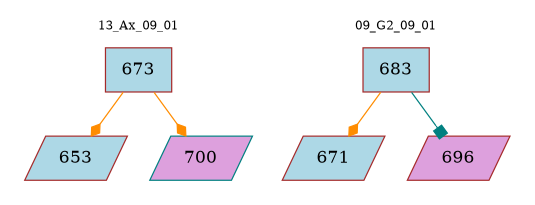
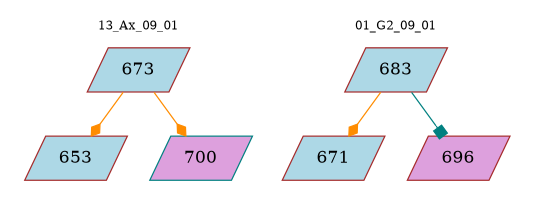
cluster "09_G2_09_01": label "09_G2_09_01" -> "01_G2_09_01"
node "673": shape box -> parallelogram
node "683": shape box -> parallelogram
